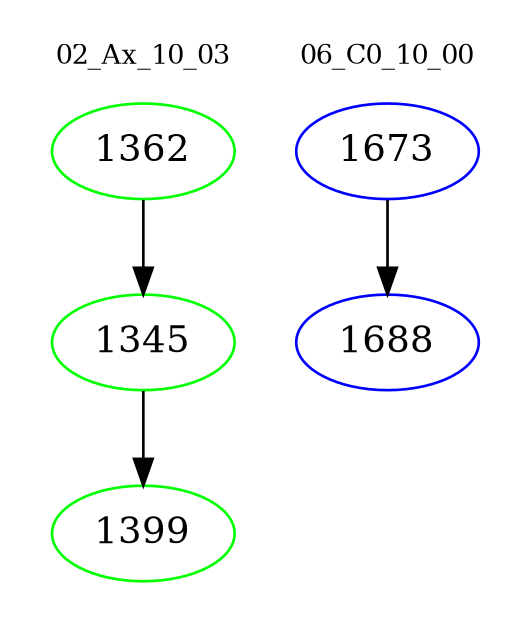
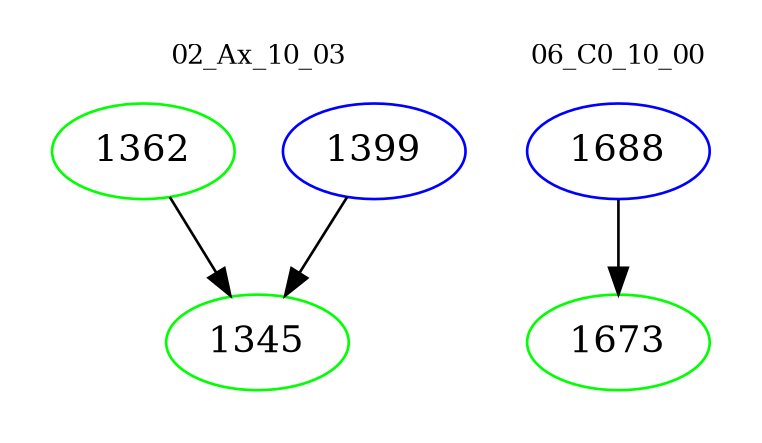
node "1673": color blue -> green
edge "1673" -> "1688": reversed
edge "1345" -> "1399": reversed
node "1399": color green -> blue
